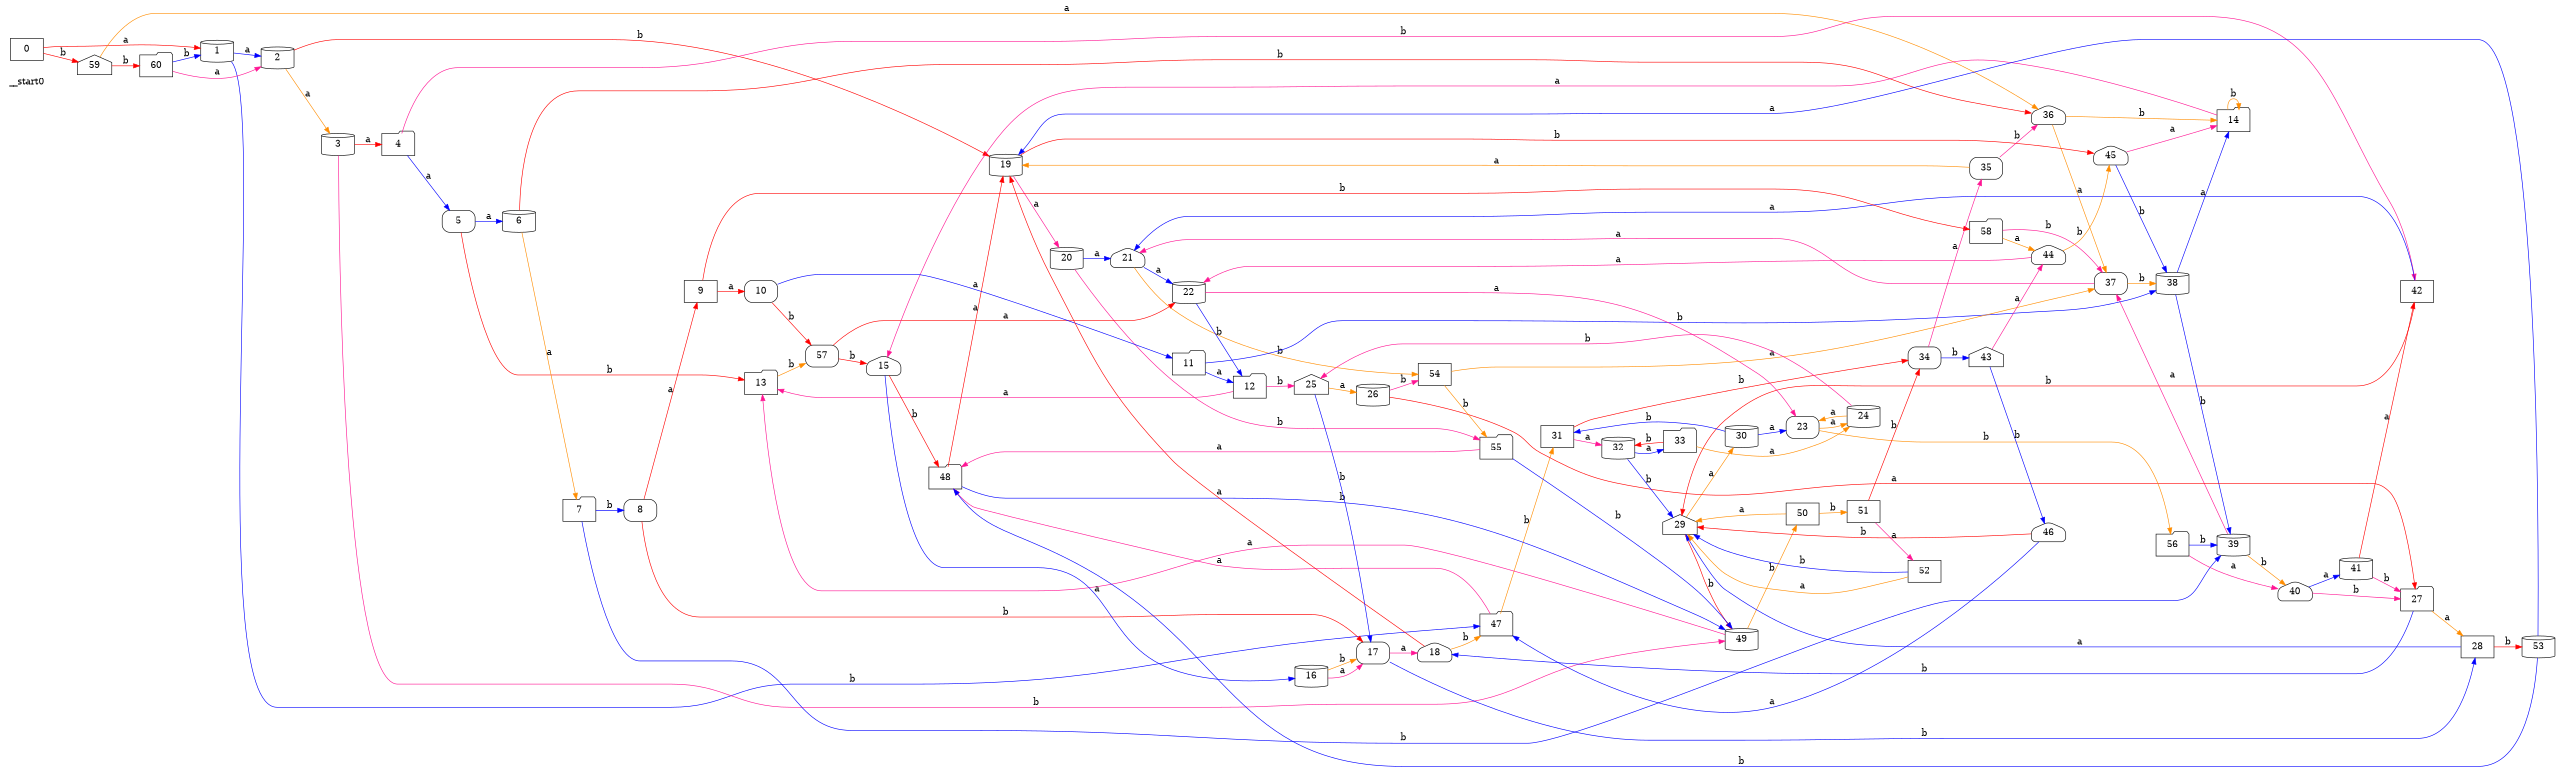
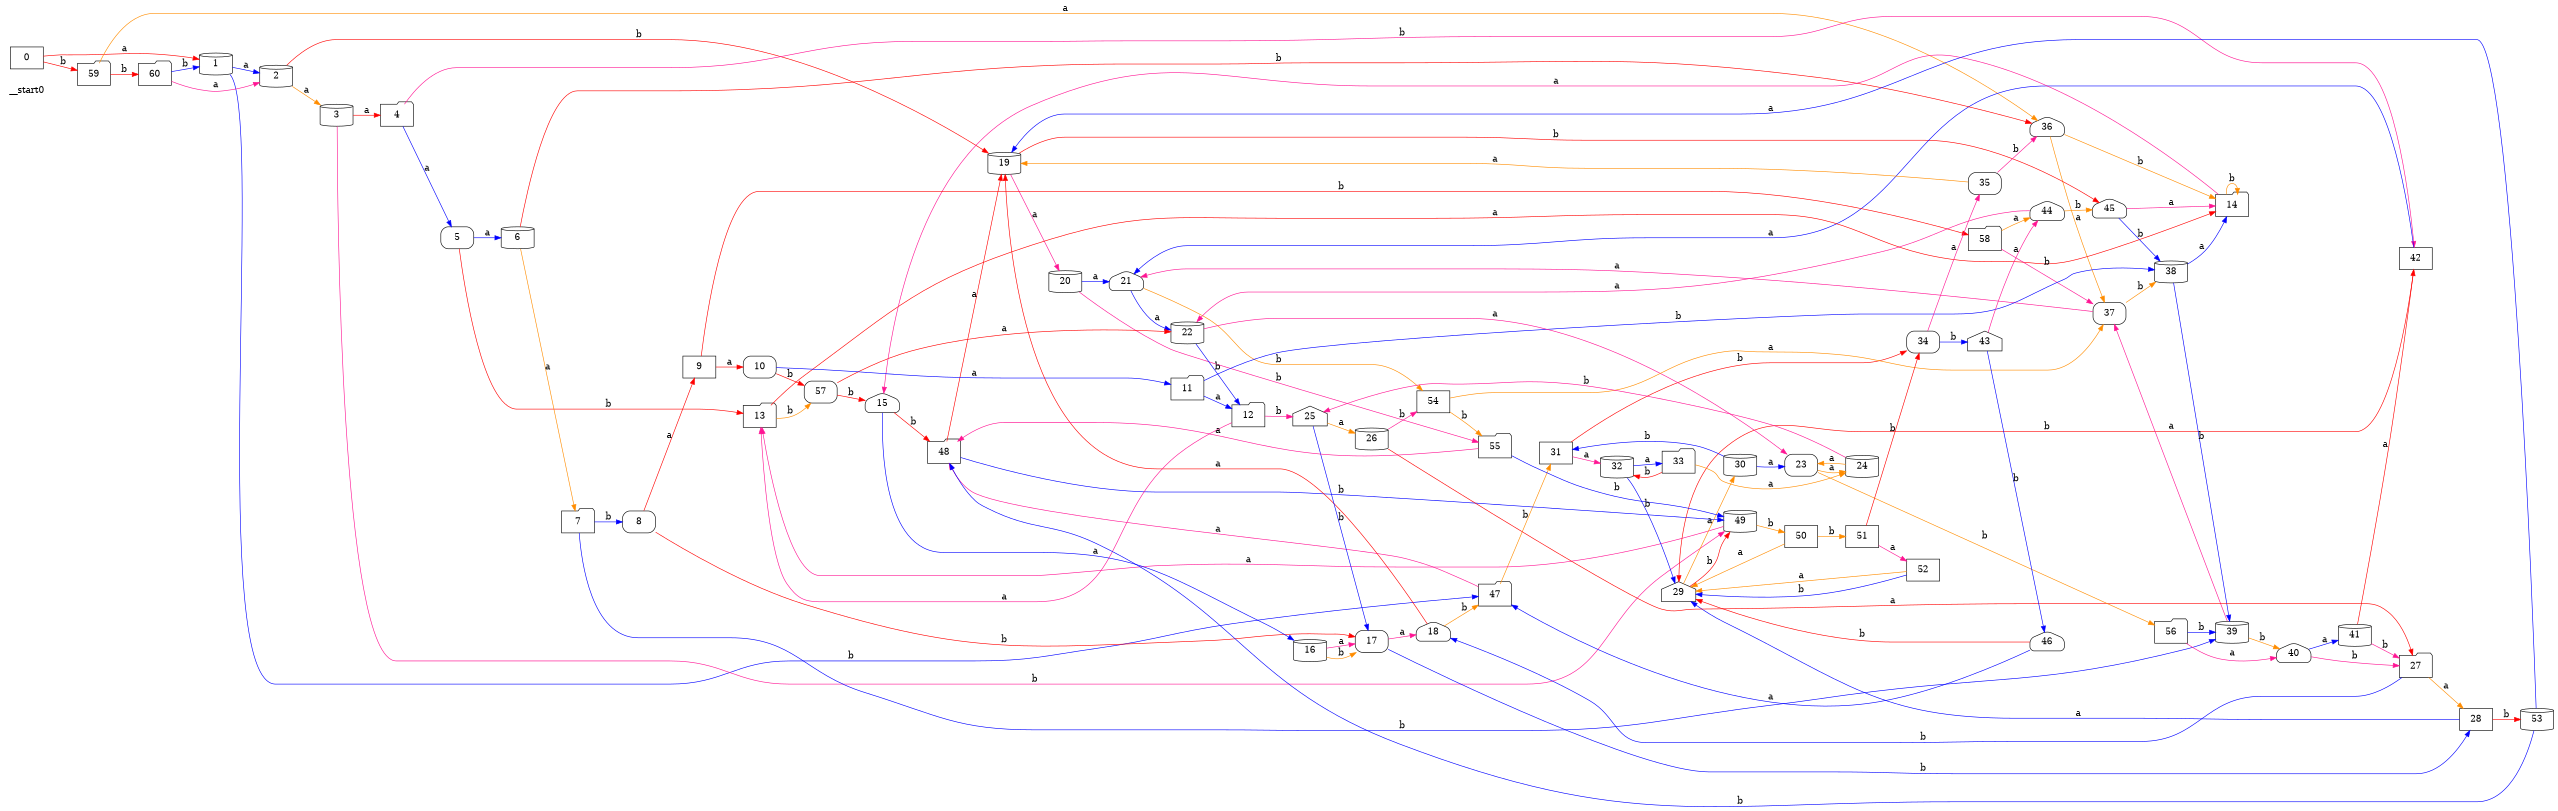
node "59": shape house -> folder
edge "13" -> "14": added, label "a"
